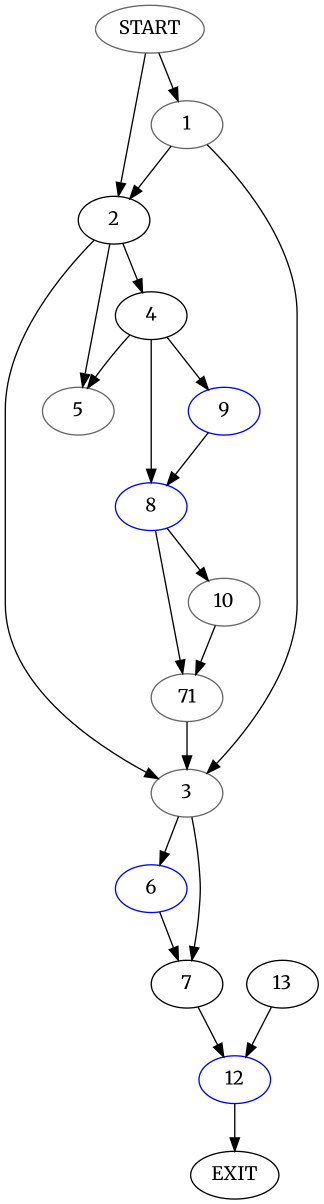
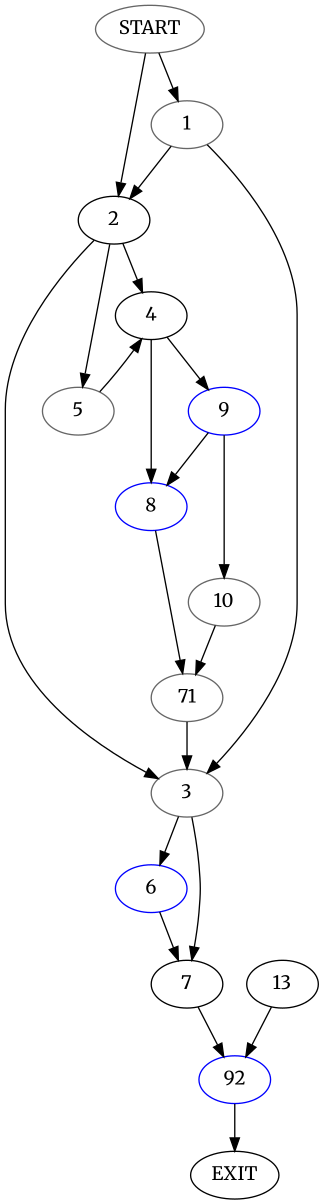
edge "4" -> "5": reversed
edge "8" -> "10": now "9" -> "10"
node "12": label "12" -> "92"
